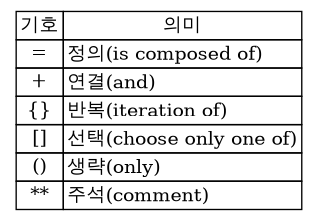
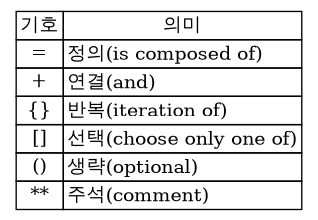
node "기호": text "생략(only)" -> "생략(optional)"
